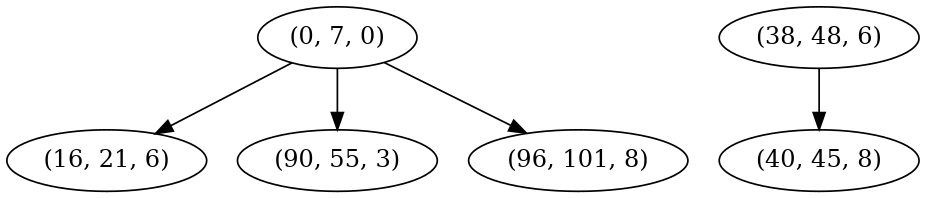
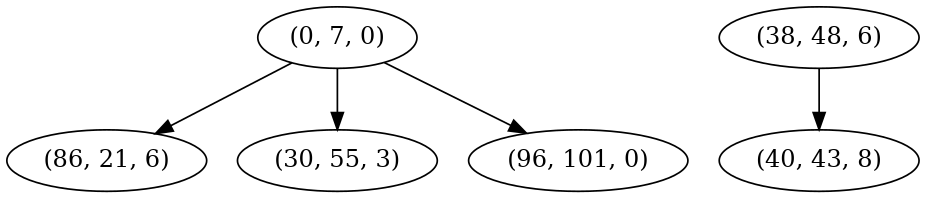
node "(16, 21, 6)": label "(16, 21, 6)" -> "(86, 21, 6)"
node "(90, 55, 3)": label "(90, 55, 3)" -> "(30, 55, 3)"
node "(96, 101, 8)": label "(96, 101, 8)" -> "(96, 101, 0)"
node "(40, 45, 8)": label "(40, 45, 8)" -> "(40, 43, 8)"
